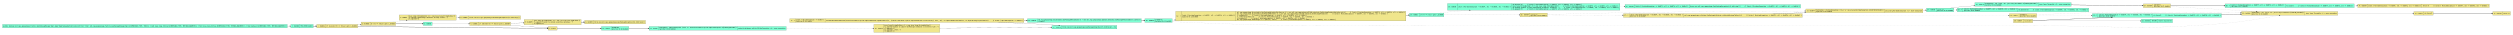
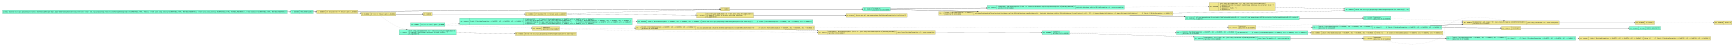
edge "10: 0x0040" -> "11: ?": added
edge "33: 0x00a3" -> "34: 0x00a6": style bold -> dotted
node "14: ?": removed
node "7: 0x0026": fillcolor khaki -> aquamarine
edge "20: 0x0075" -> "19: ?": reversed
node "3: 0x0008": fillcolor aquamarine -> khaki
node "26: 0x0083": added
